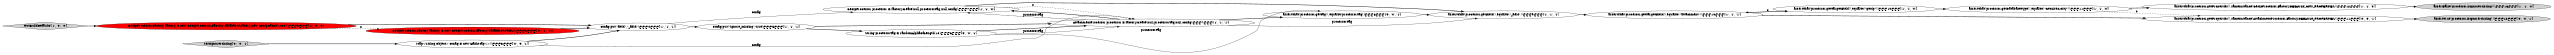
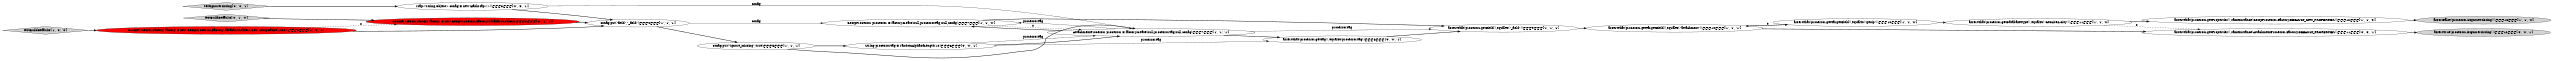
node "testBuildDefaults['0', '1', '0']": added
